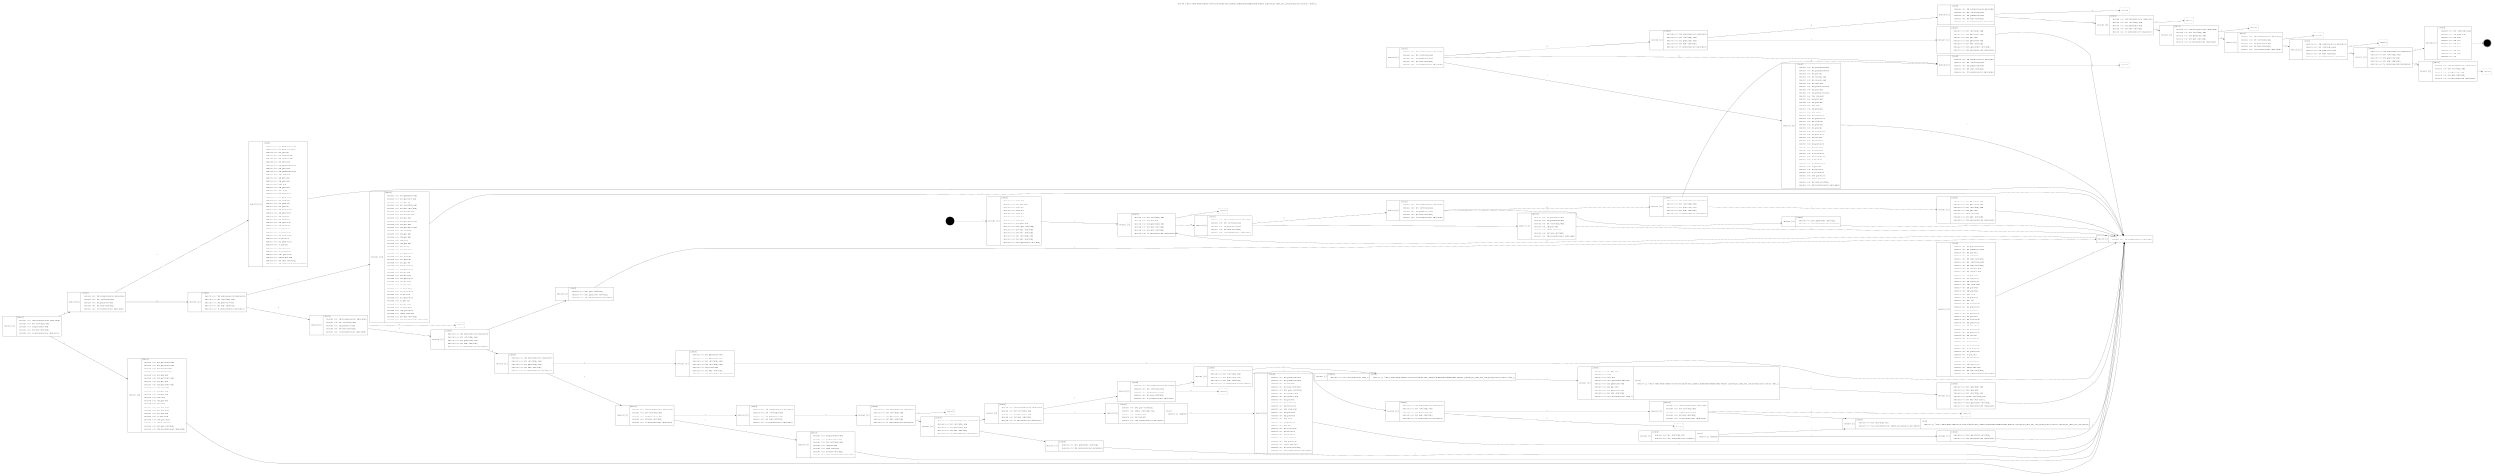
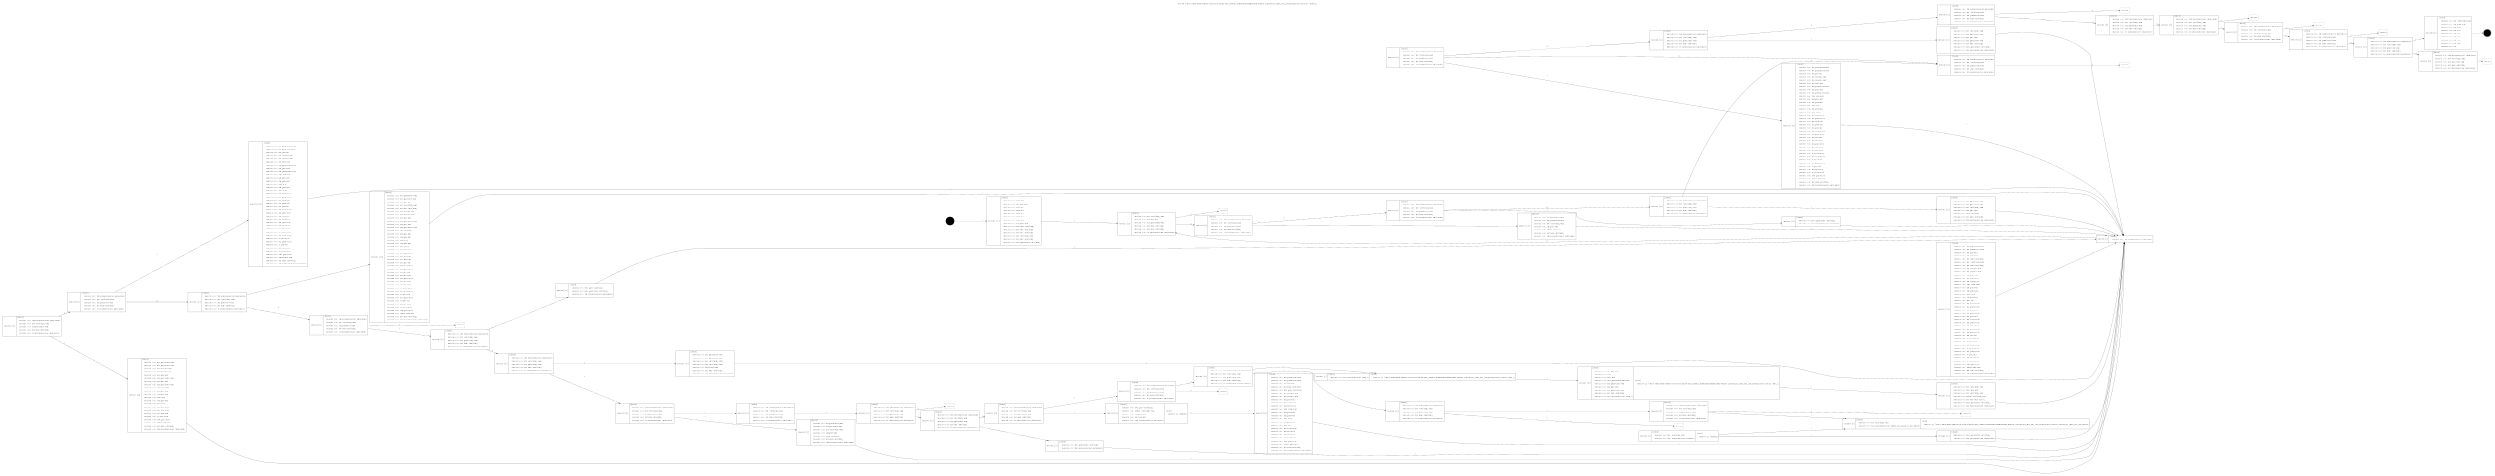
node "0x401c75": removed
